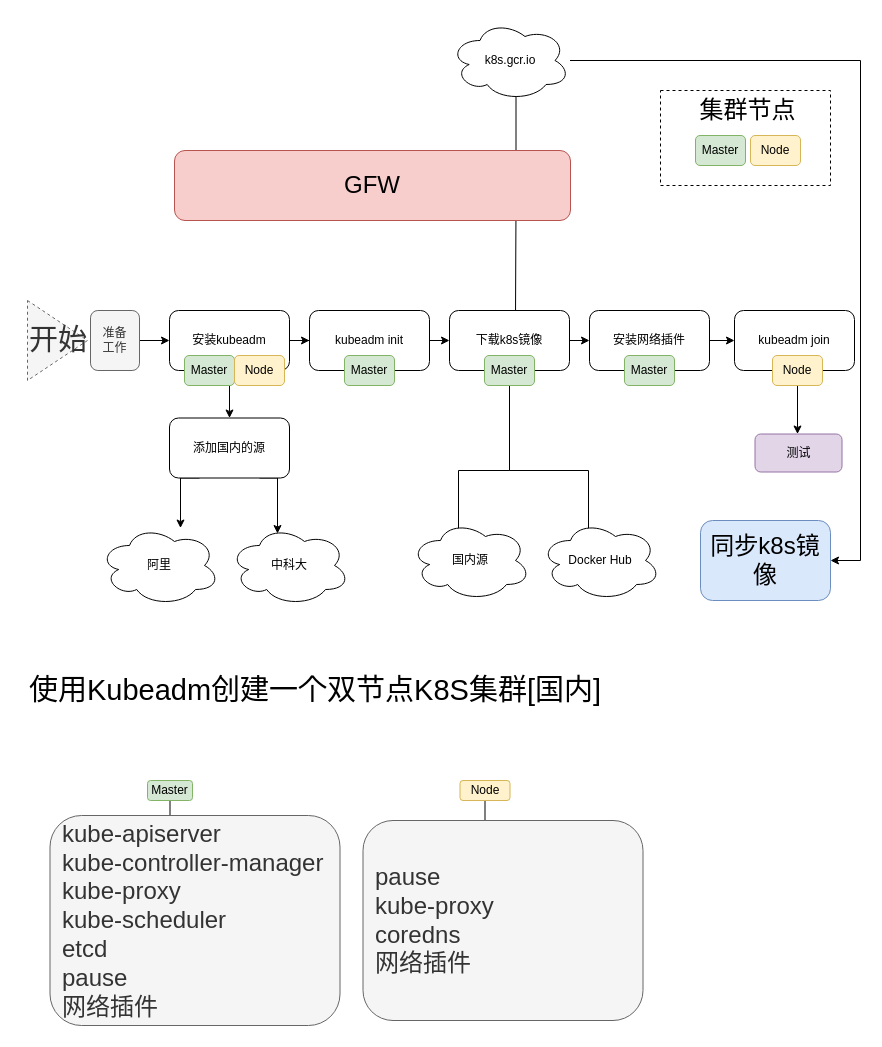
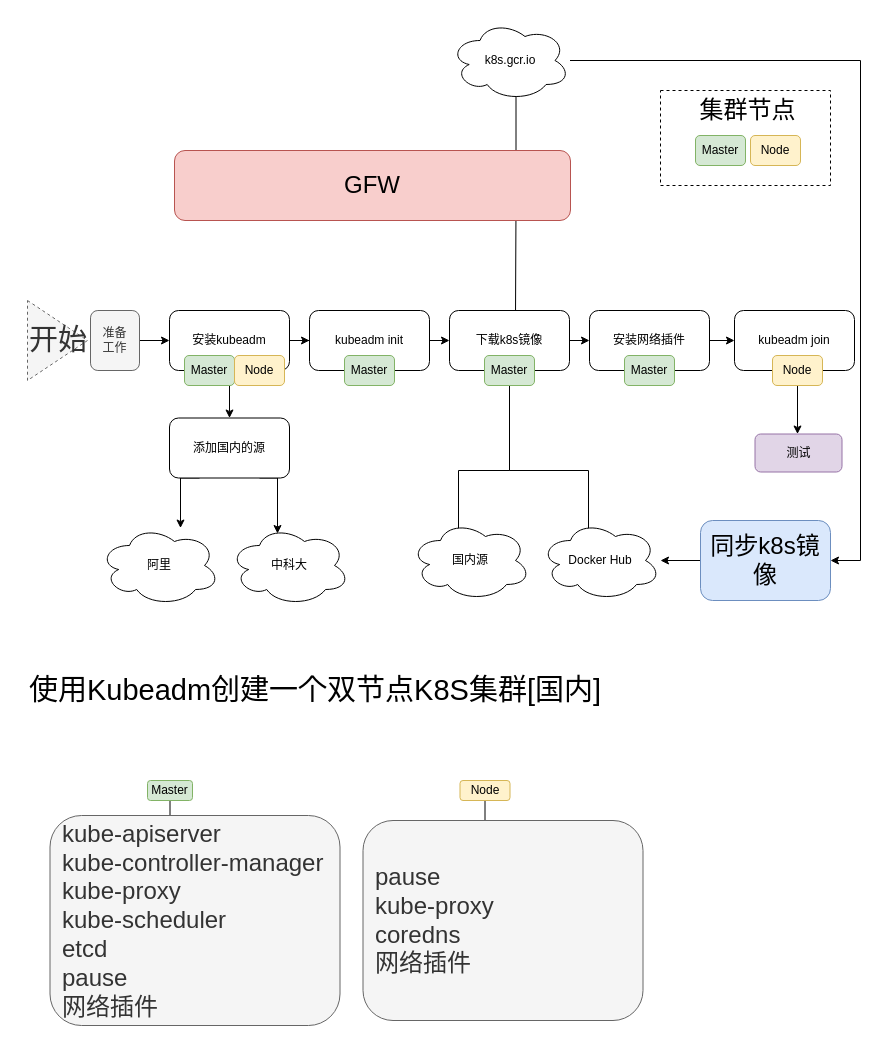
edge "同步k8s镜像" -> "Docker Hub": added
